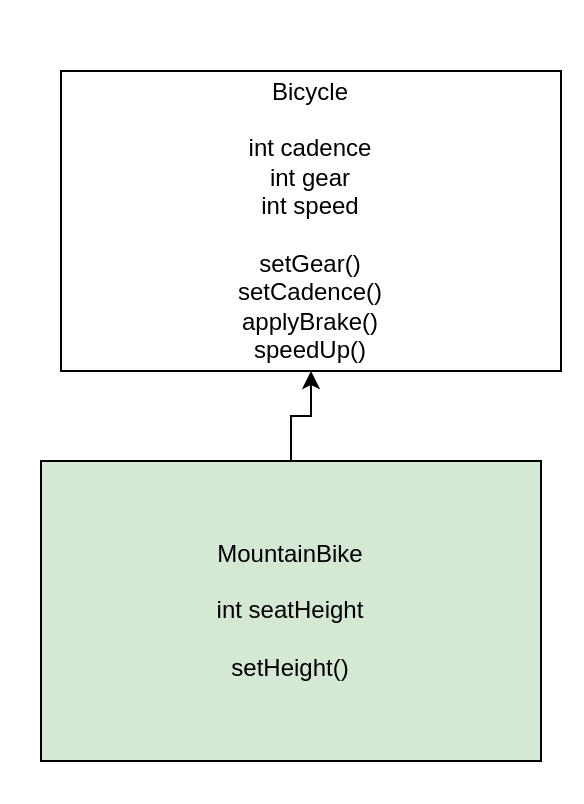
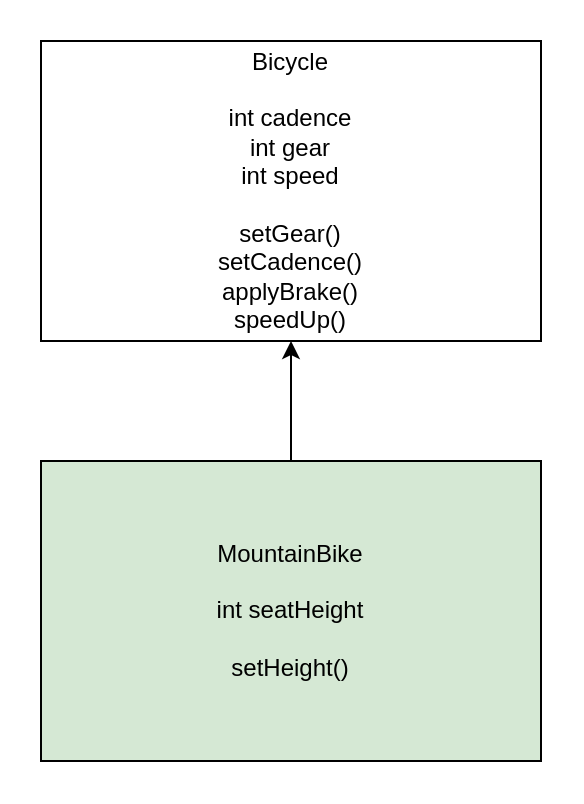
node "Bicycle int cadence int gear int speed setGear() setCadence() applyBrake() speedUp()": moved (311, 221) -> (291, 191)
